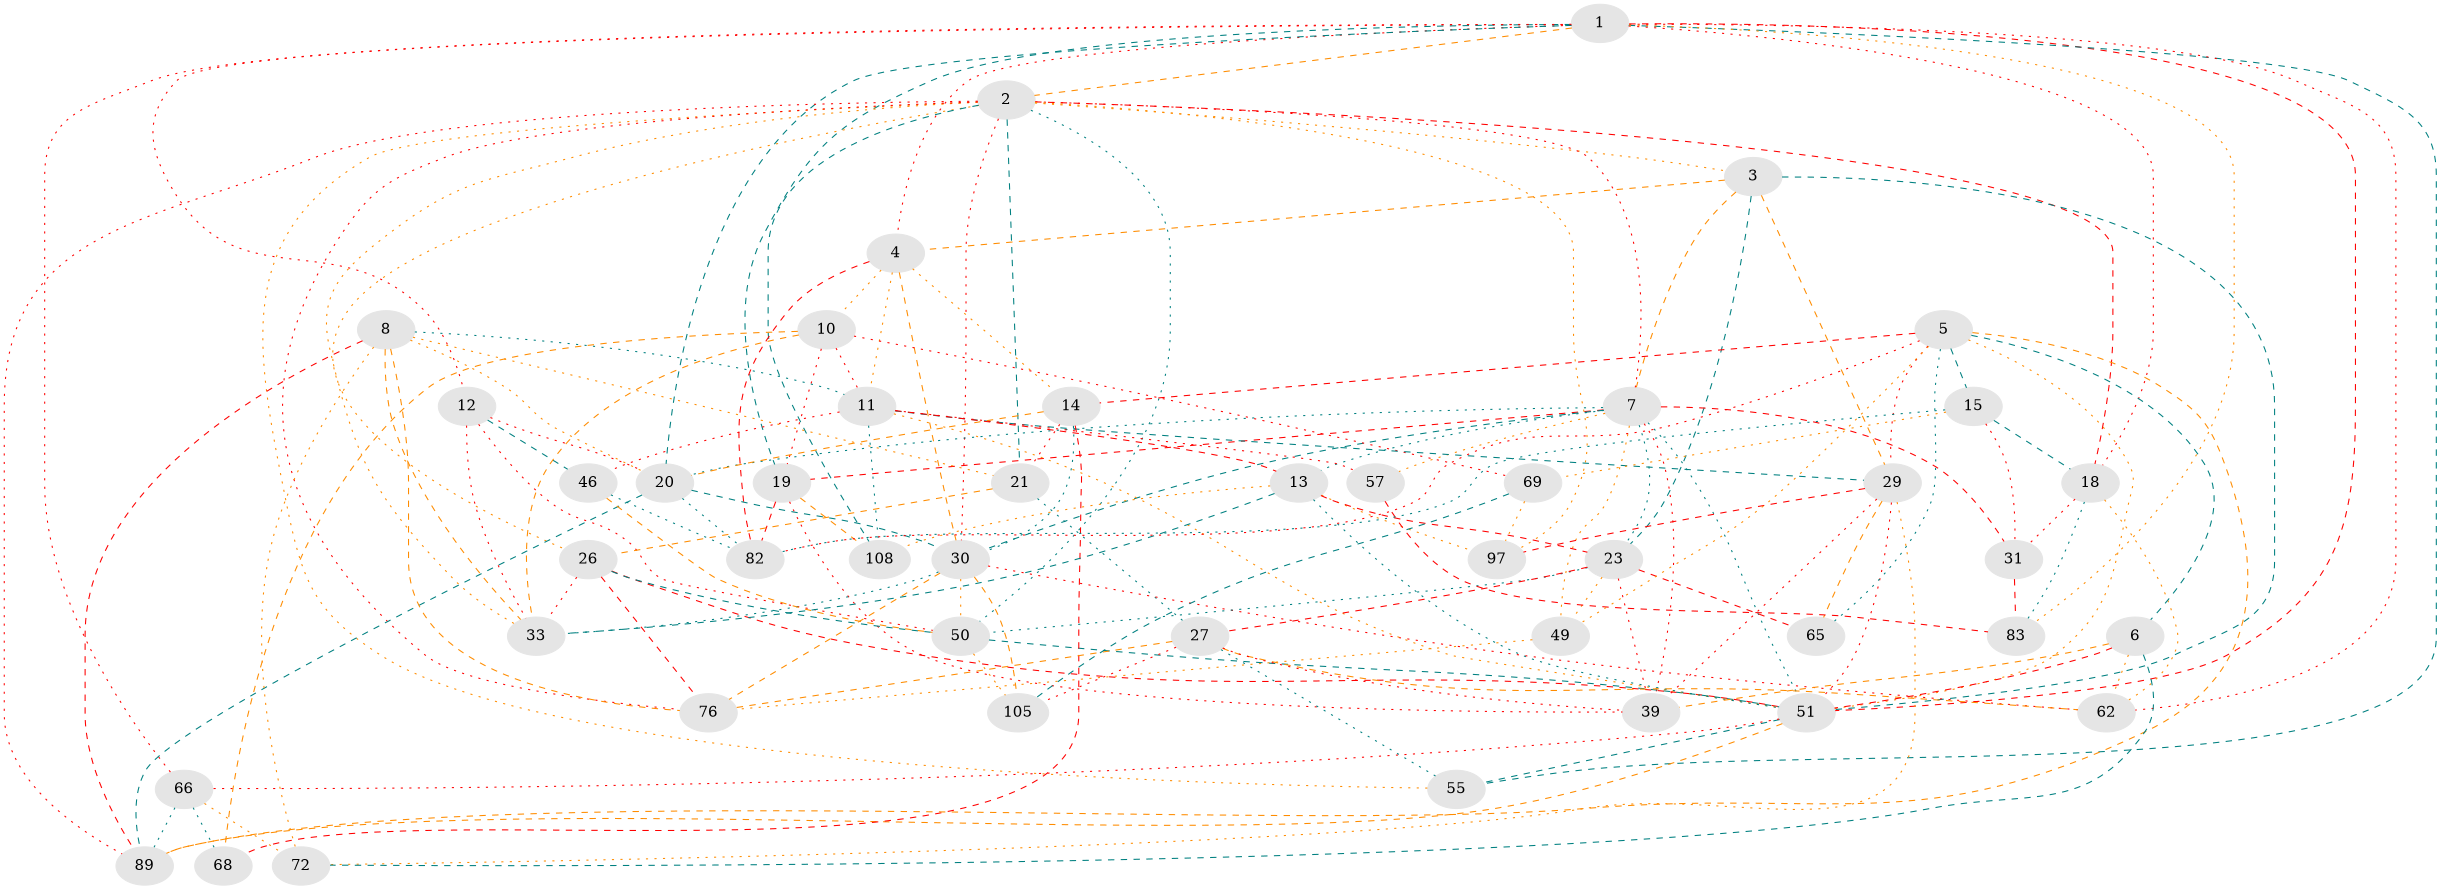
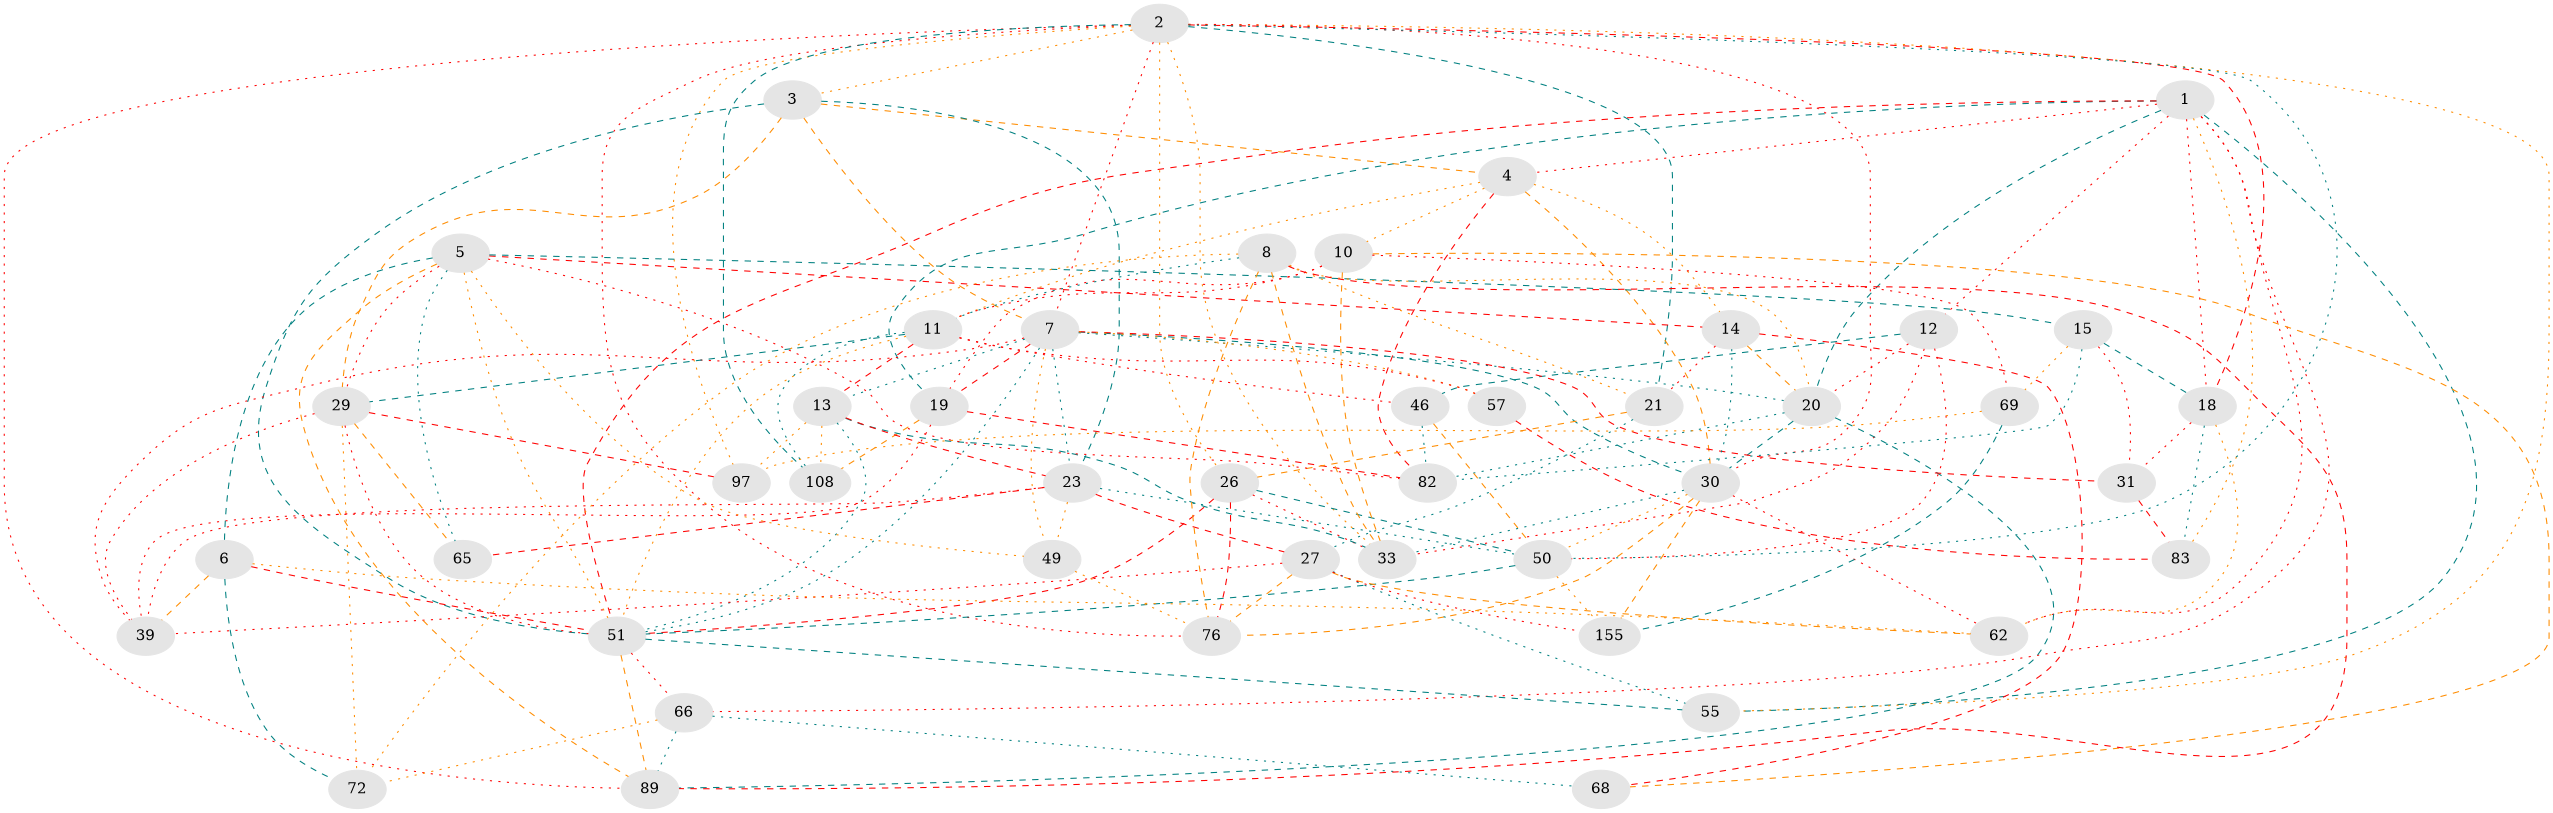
edge "1" -- "2": removed
node "105": label "105" -> "155"
